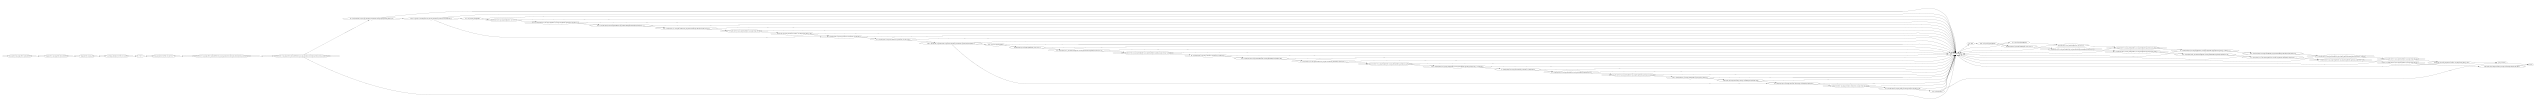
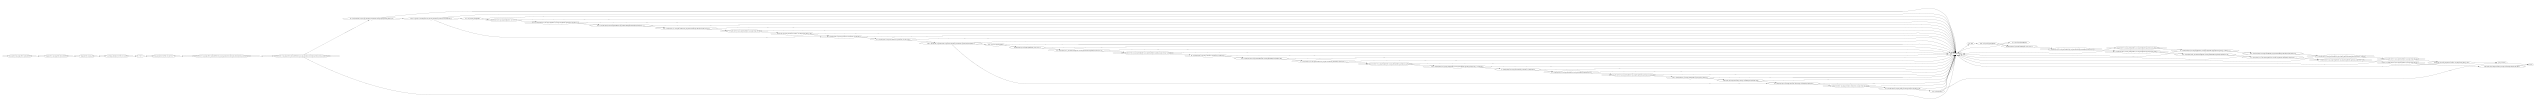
node "specialinvoke $r7.<java.lang.StringBuilder: void <init>()>()": removed
